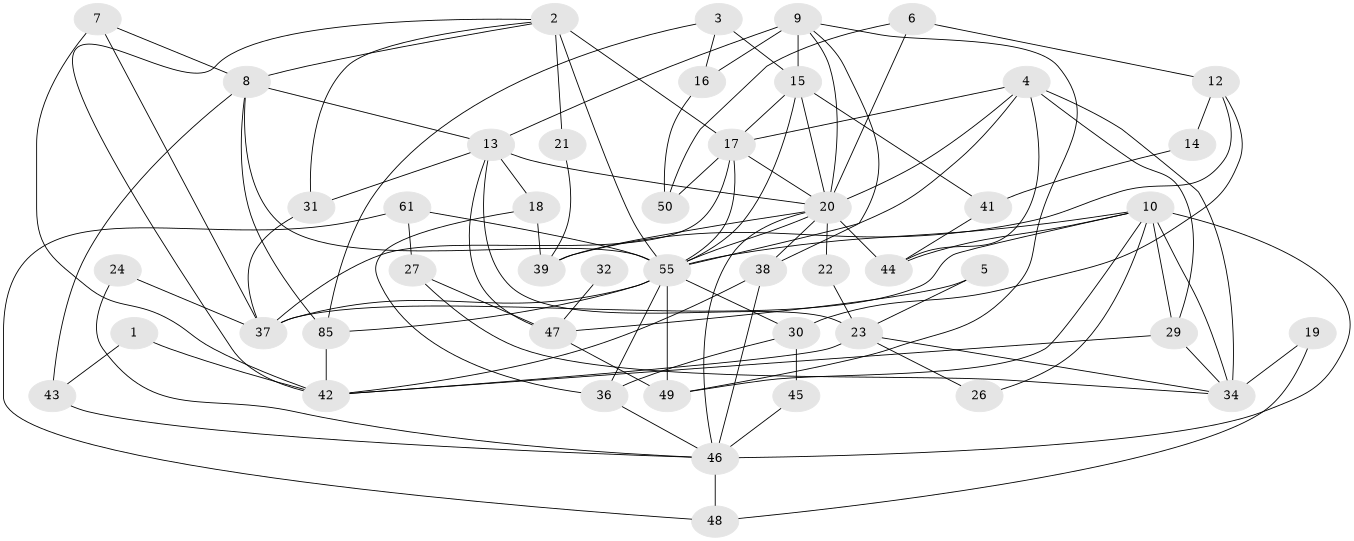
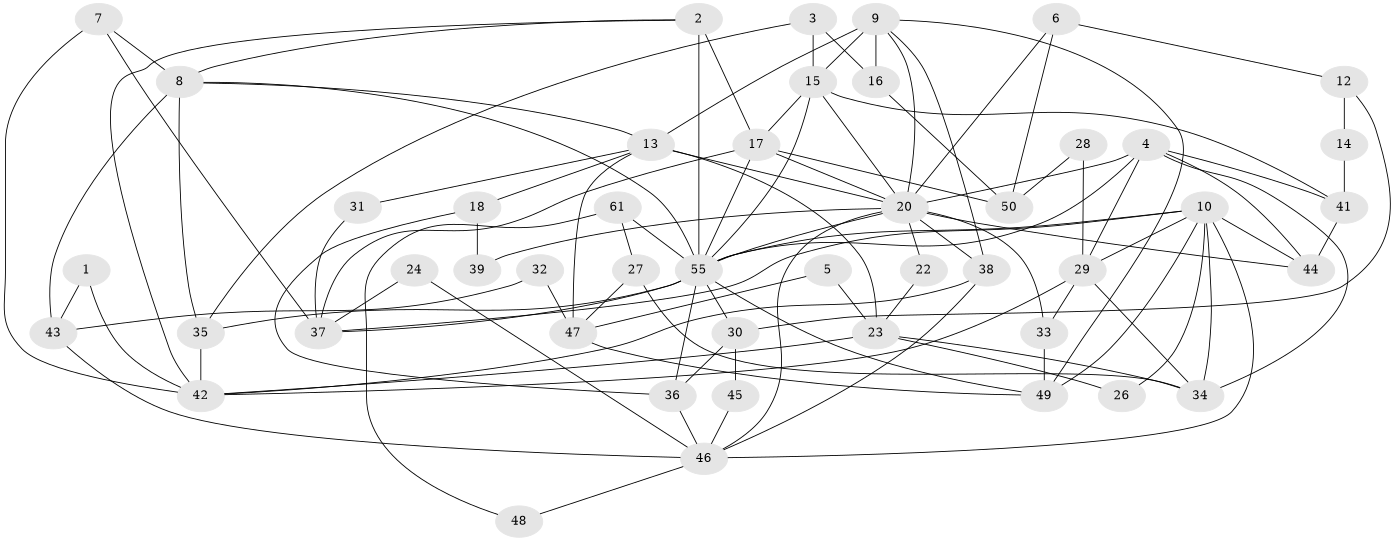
edge "2" -- "31": removed
edge "4" -- "17": now "4" -- "41"
node "21": removed
node "28": added
edge "12" -- "39": removed
edge "32" -- "43": added
node "85": label "85" -> "35"
node "33": added
node "19": removed
